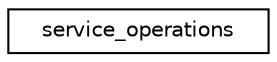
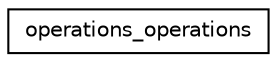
node "service_operations": label "service_operations" -> "operations_operations"
